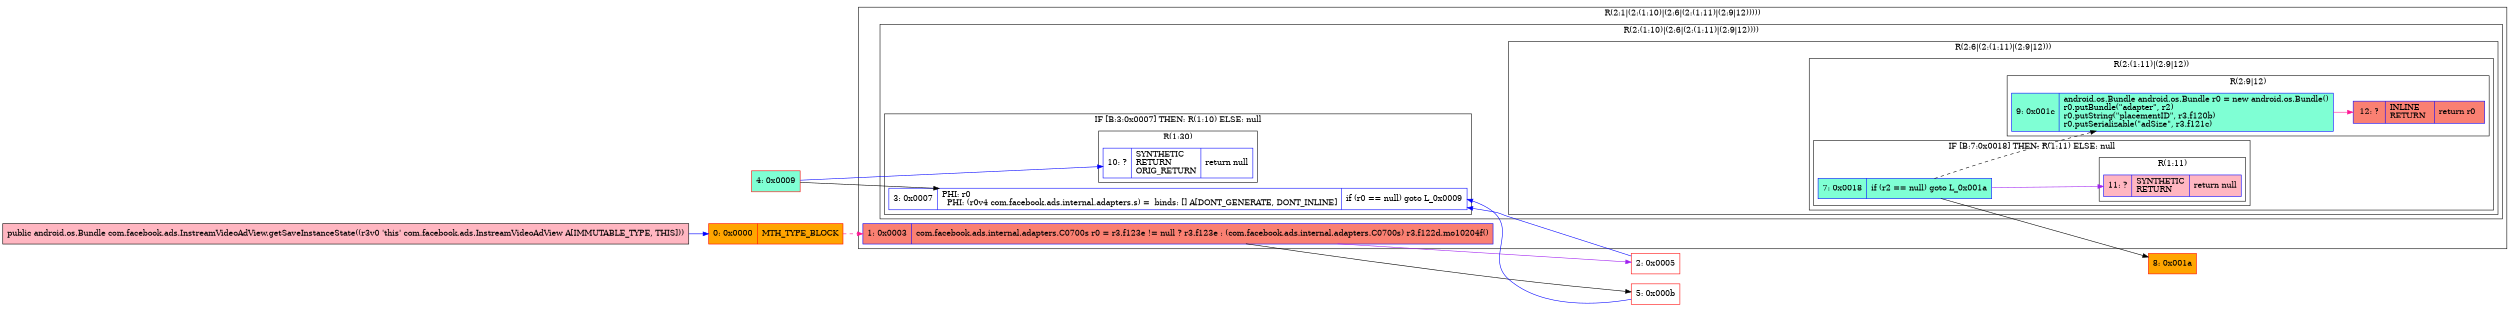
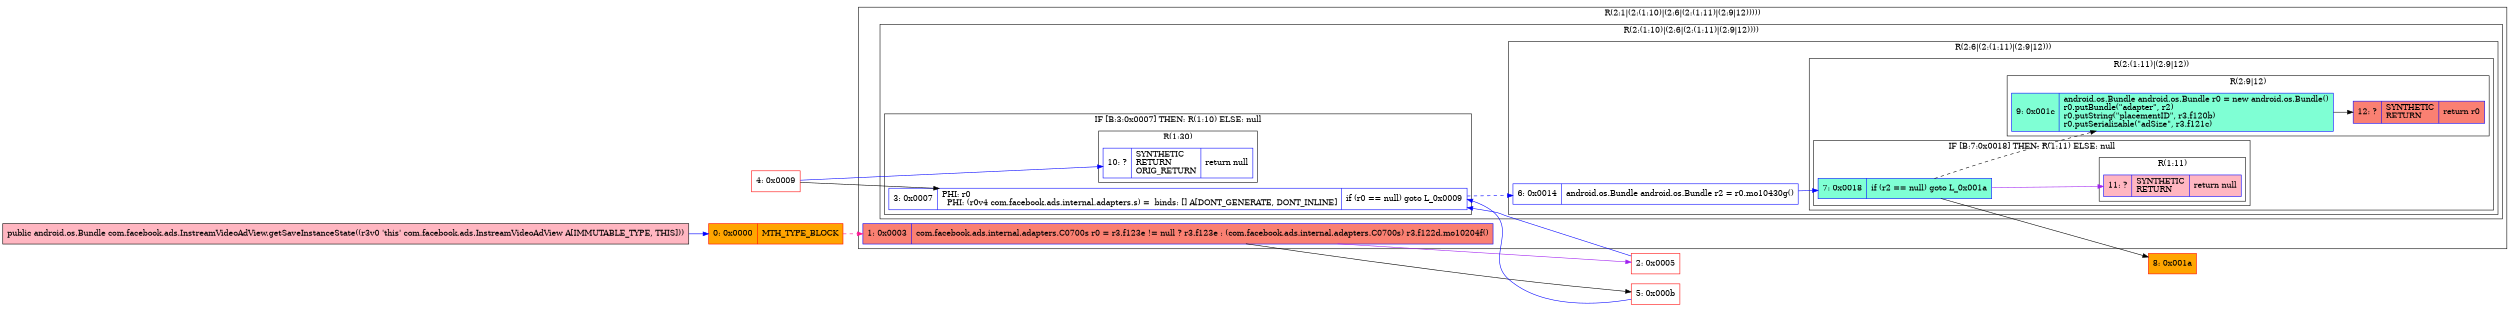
node "12: ?": text "INLINE" -> "SYNTHETIC"
edge "9: 0x001c" -> "12: ?": color deeppink -> black
node "4: 0x0009": fillcolor aquamarine -> white
node "6: 0x0014": added
